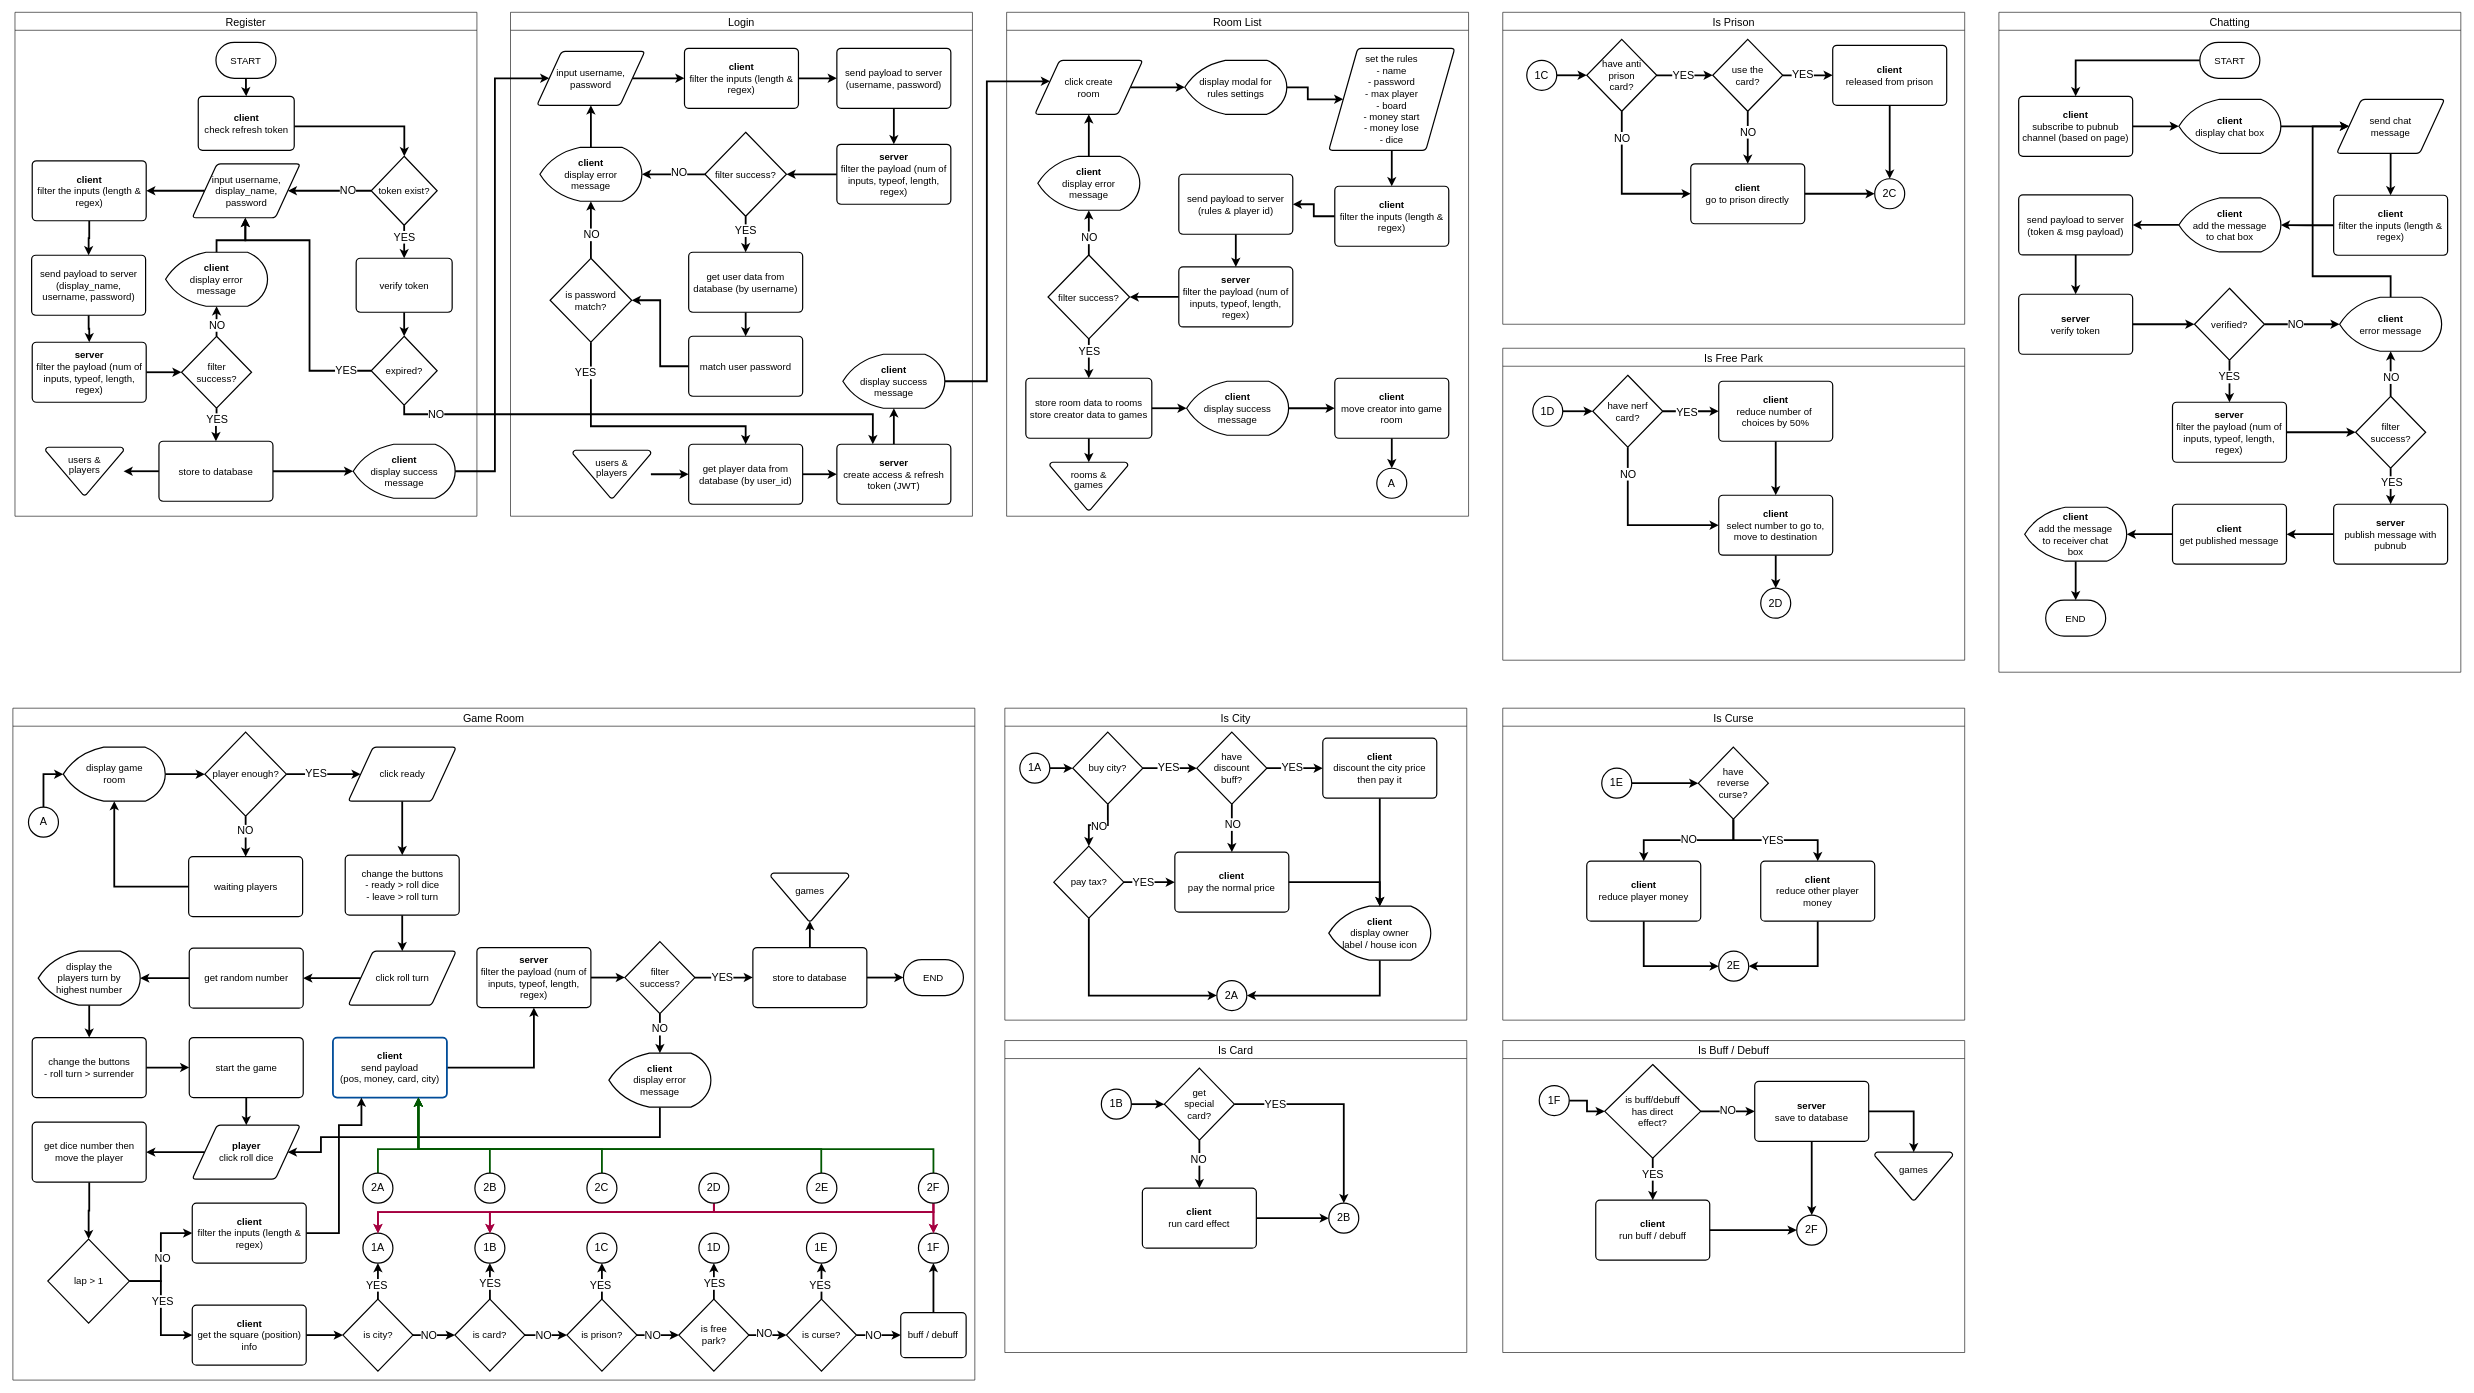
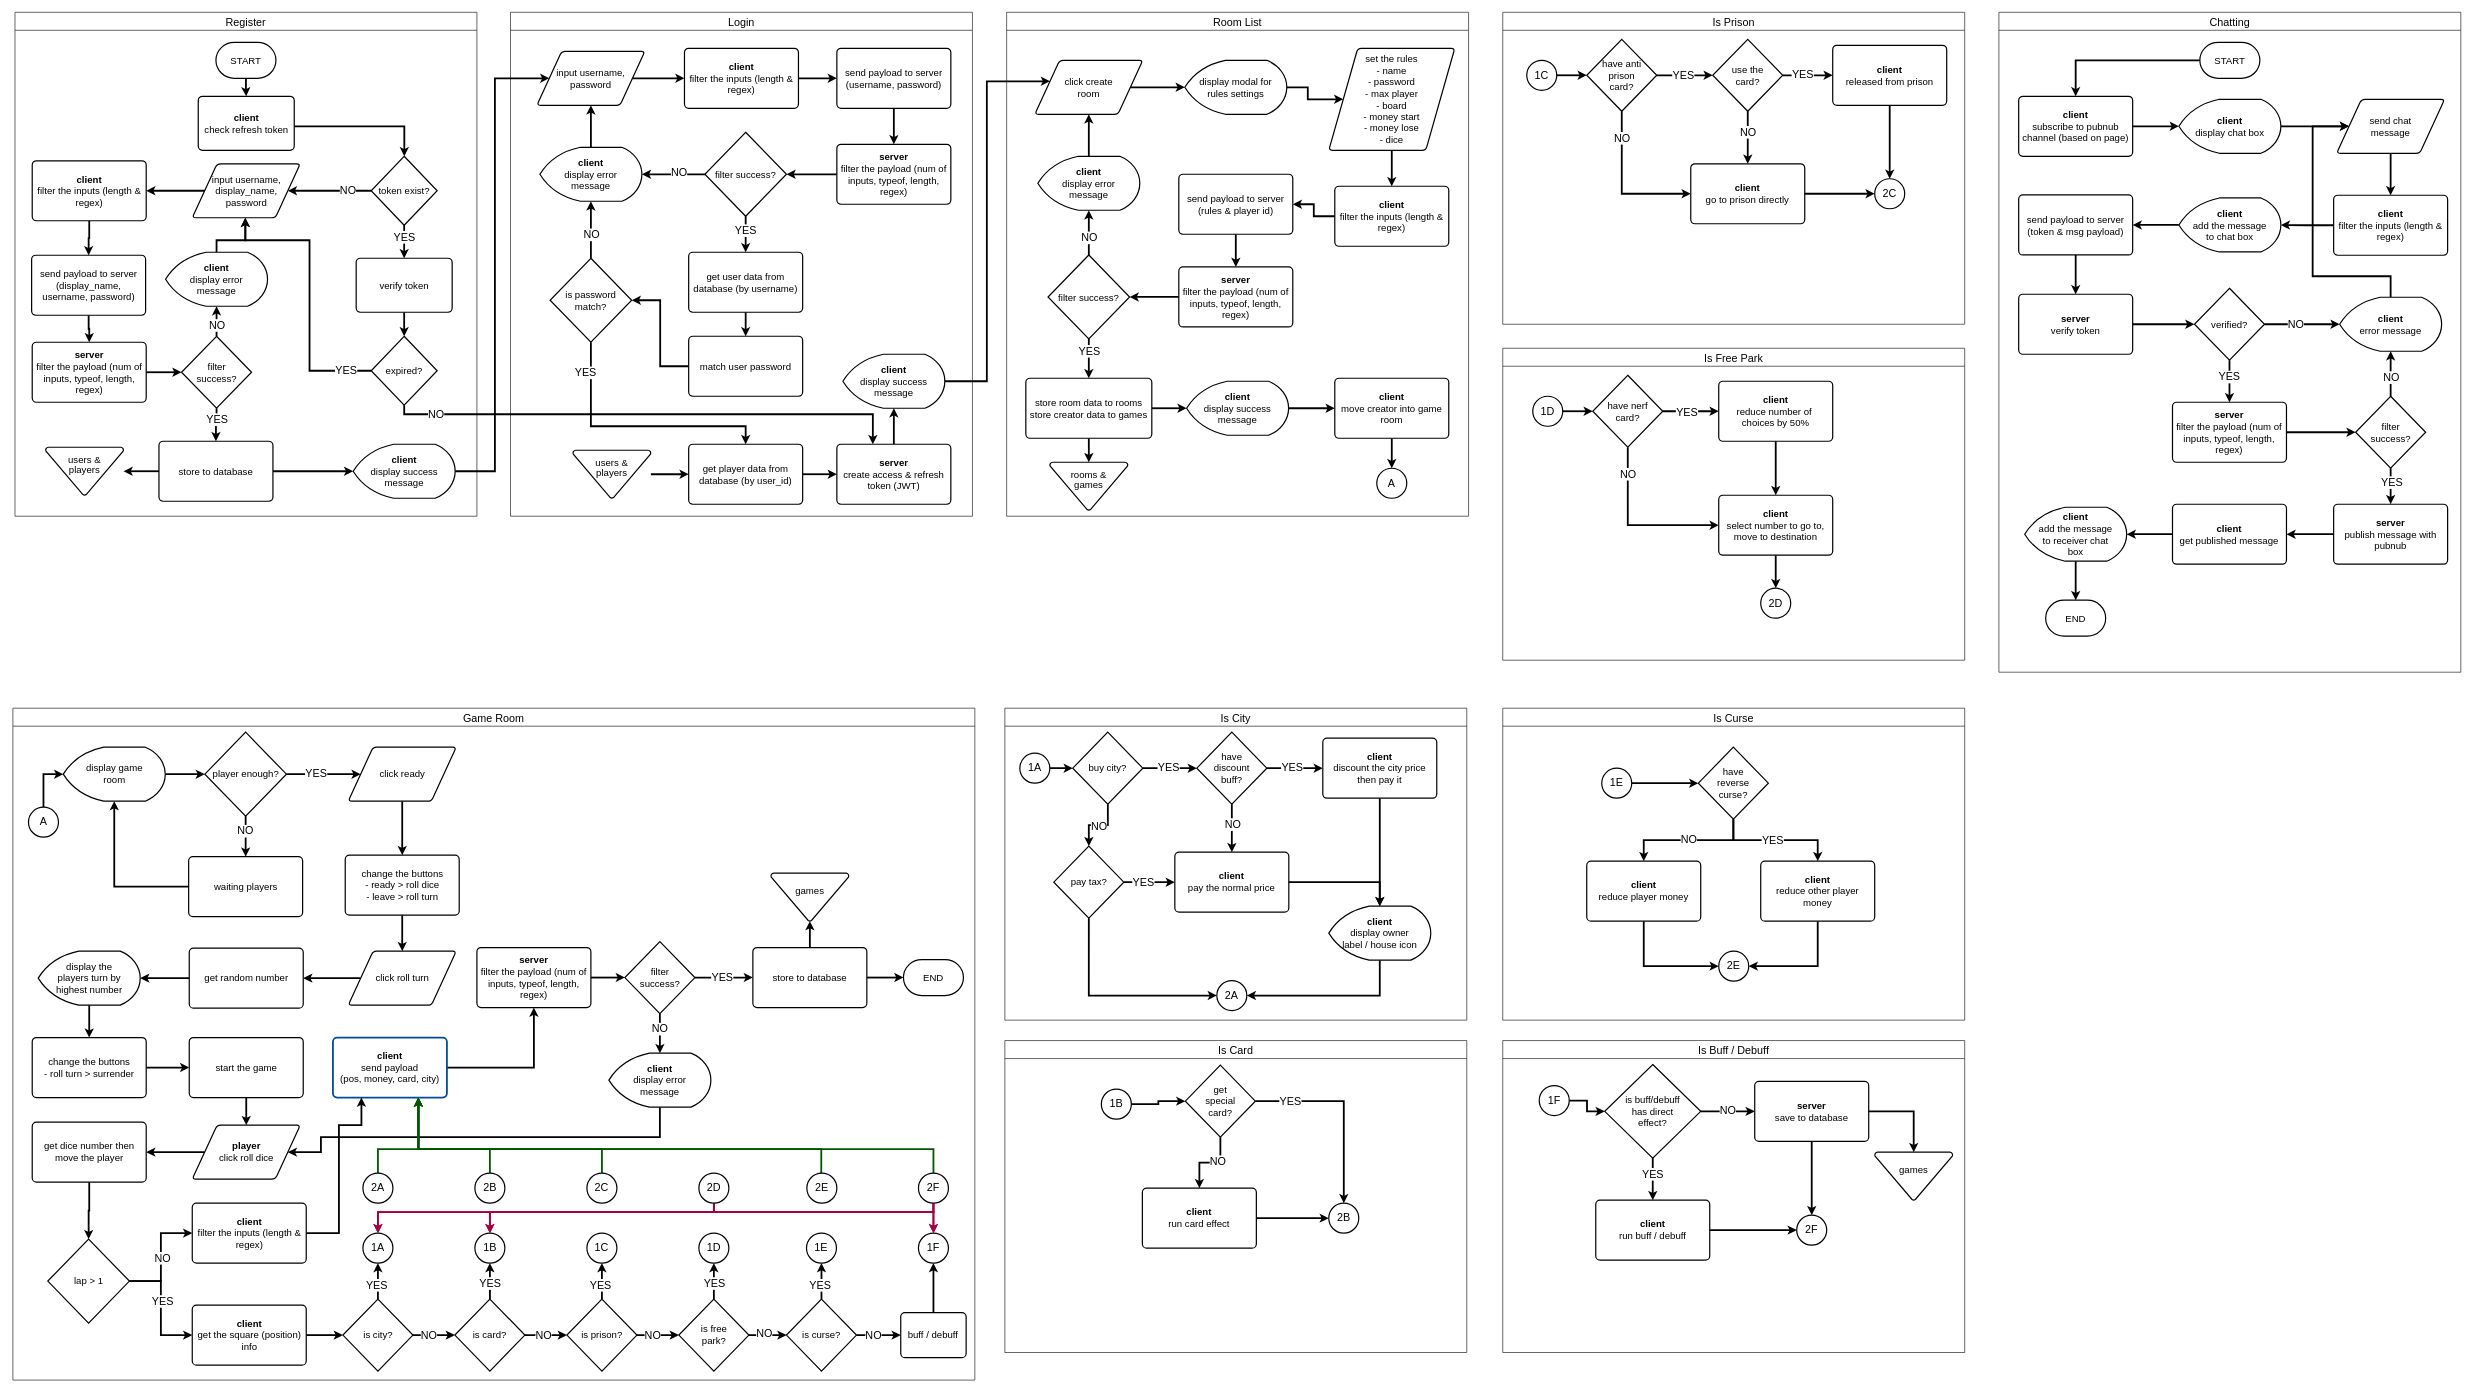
node "get special card?": moved (1199, 1104) -> (1220, 1101)
